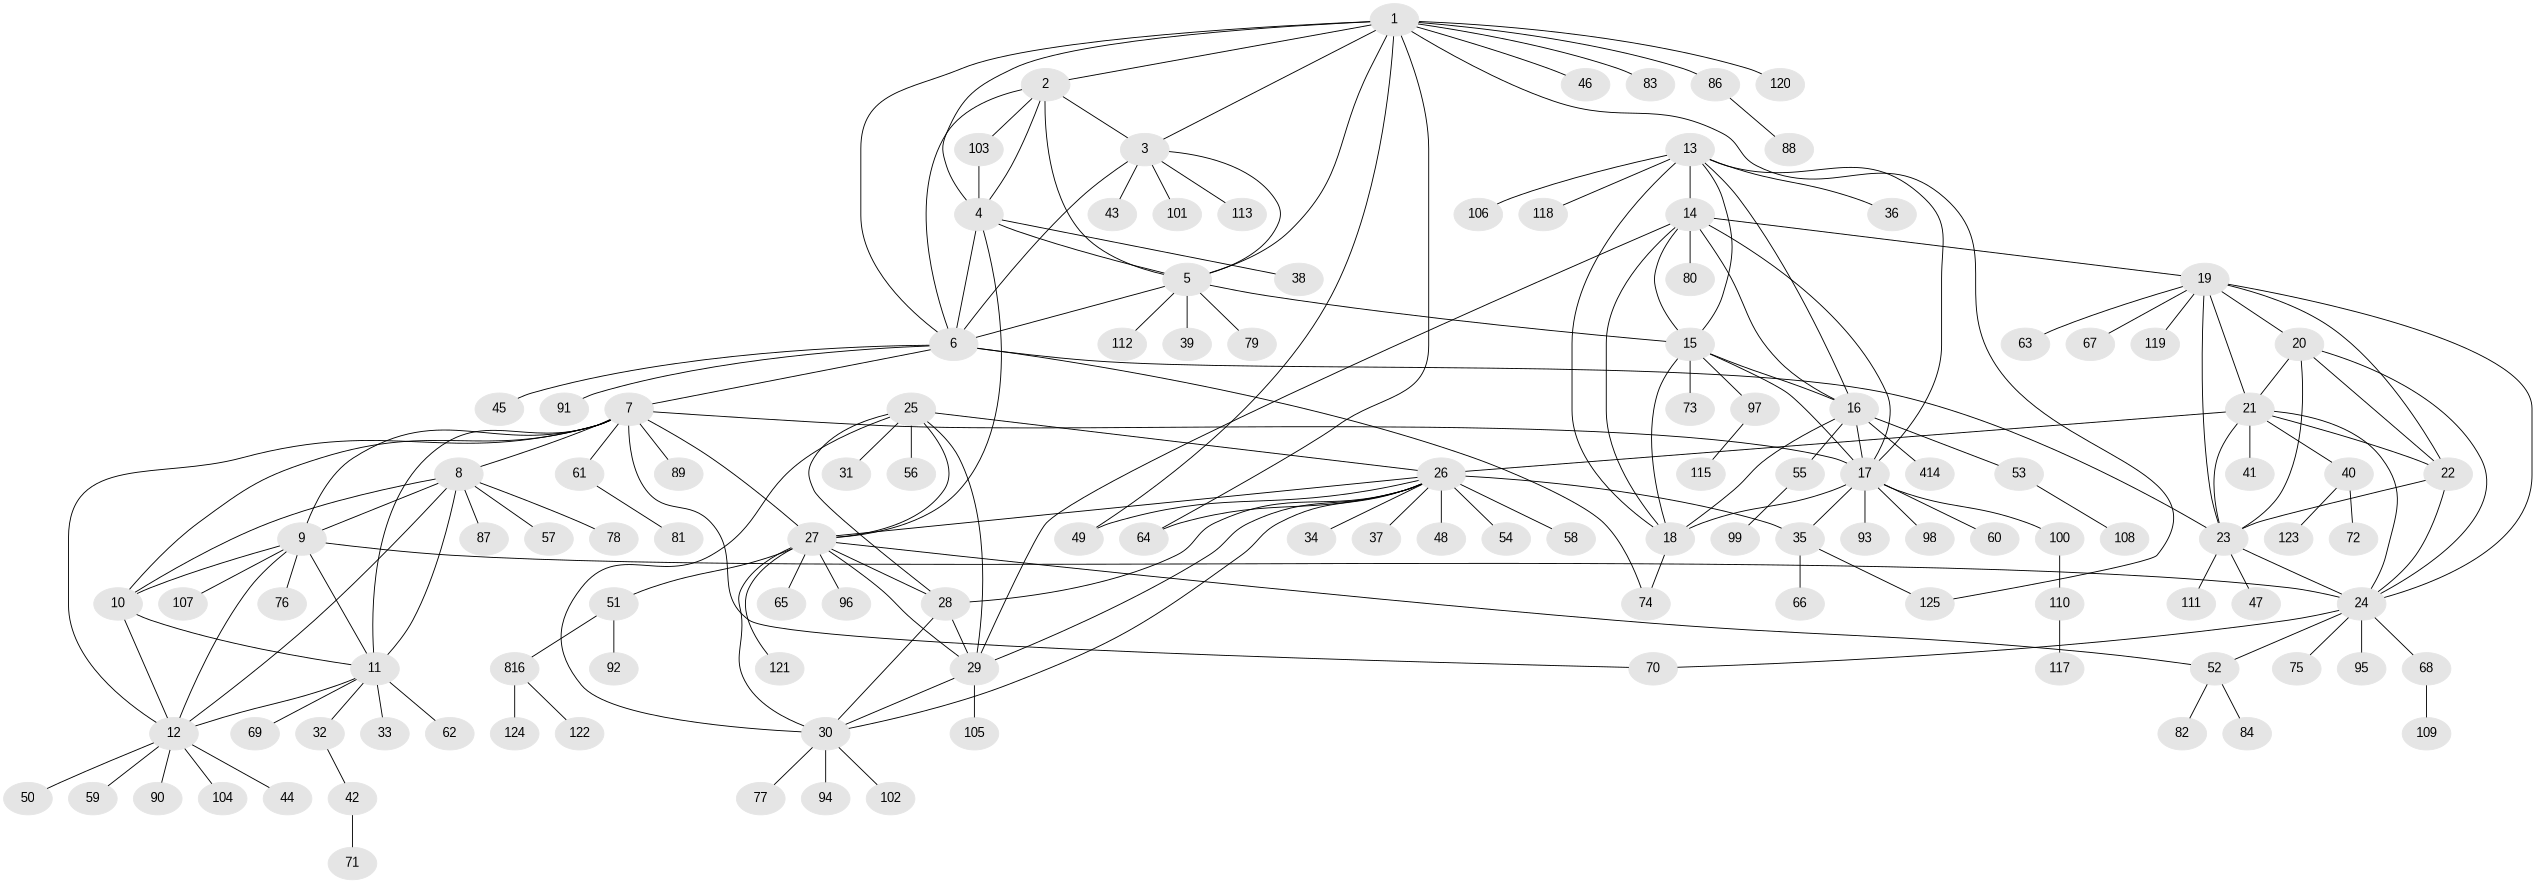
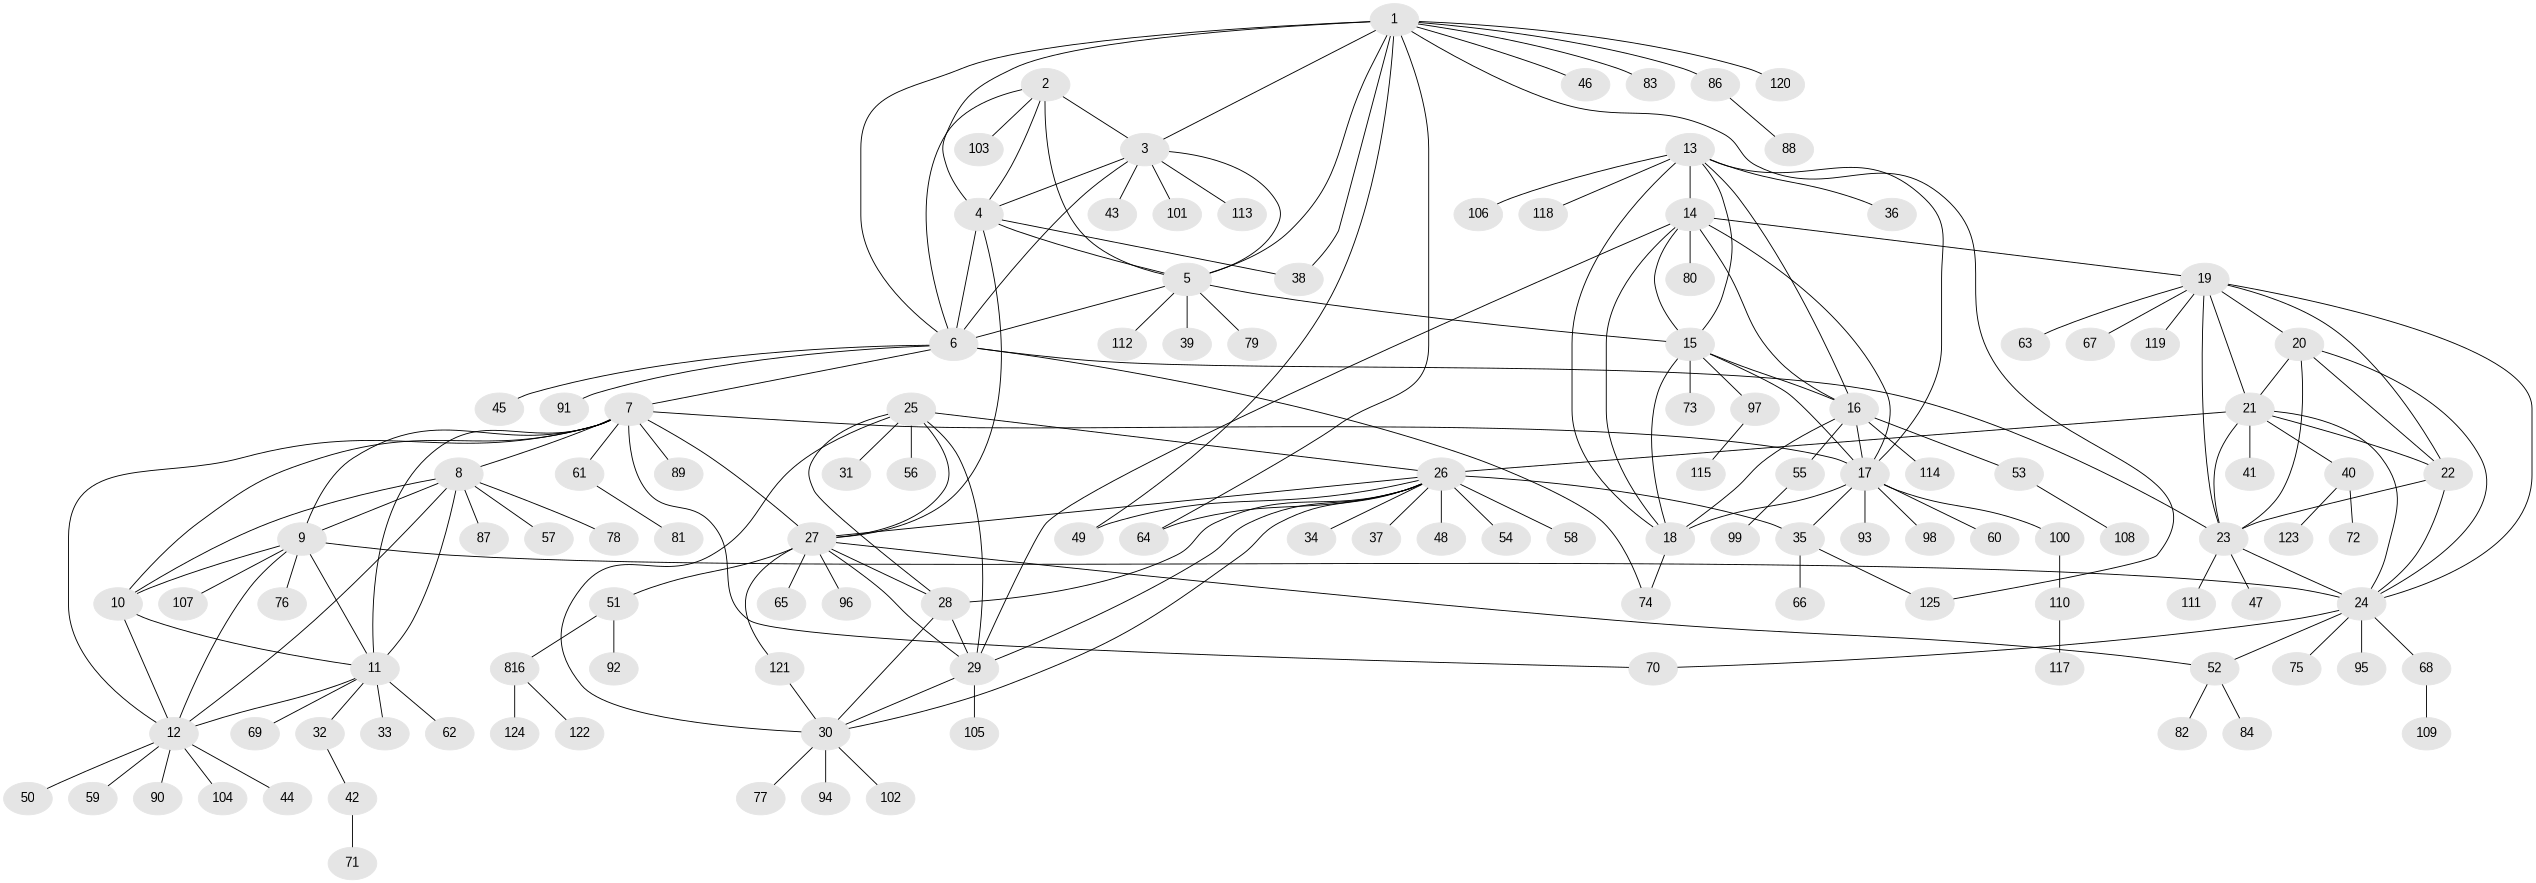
edge "1" -- "2": now "1" -- "38"
edge "103" -- "4": now "3" -- "4"
node "414": label "414" -> "114"
edge "27" -- "30": now "121" -- "30"
